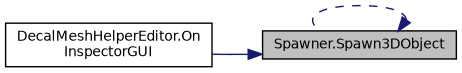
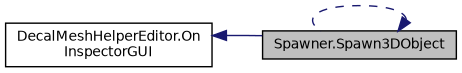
edge "DecalMeshHelperEditor.On InspectorGUI" -> "Spawner.Spawn3DObject": reversed
